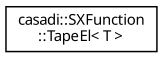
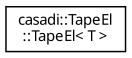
node "casadi::SXFunction ::TapeEl< T >": label "casadi::SXFunction ::TapeEl< T >" -> "casadi::TapeEl ::TapeEl< T >"
